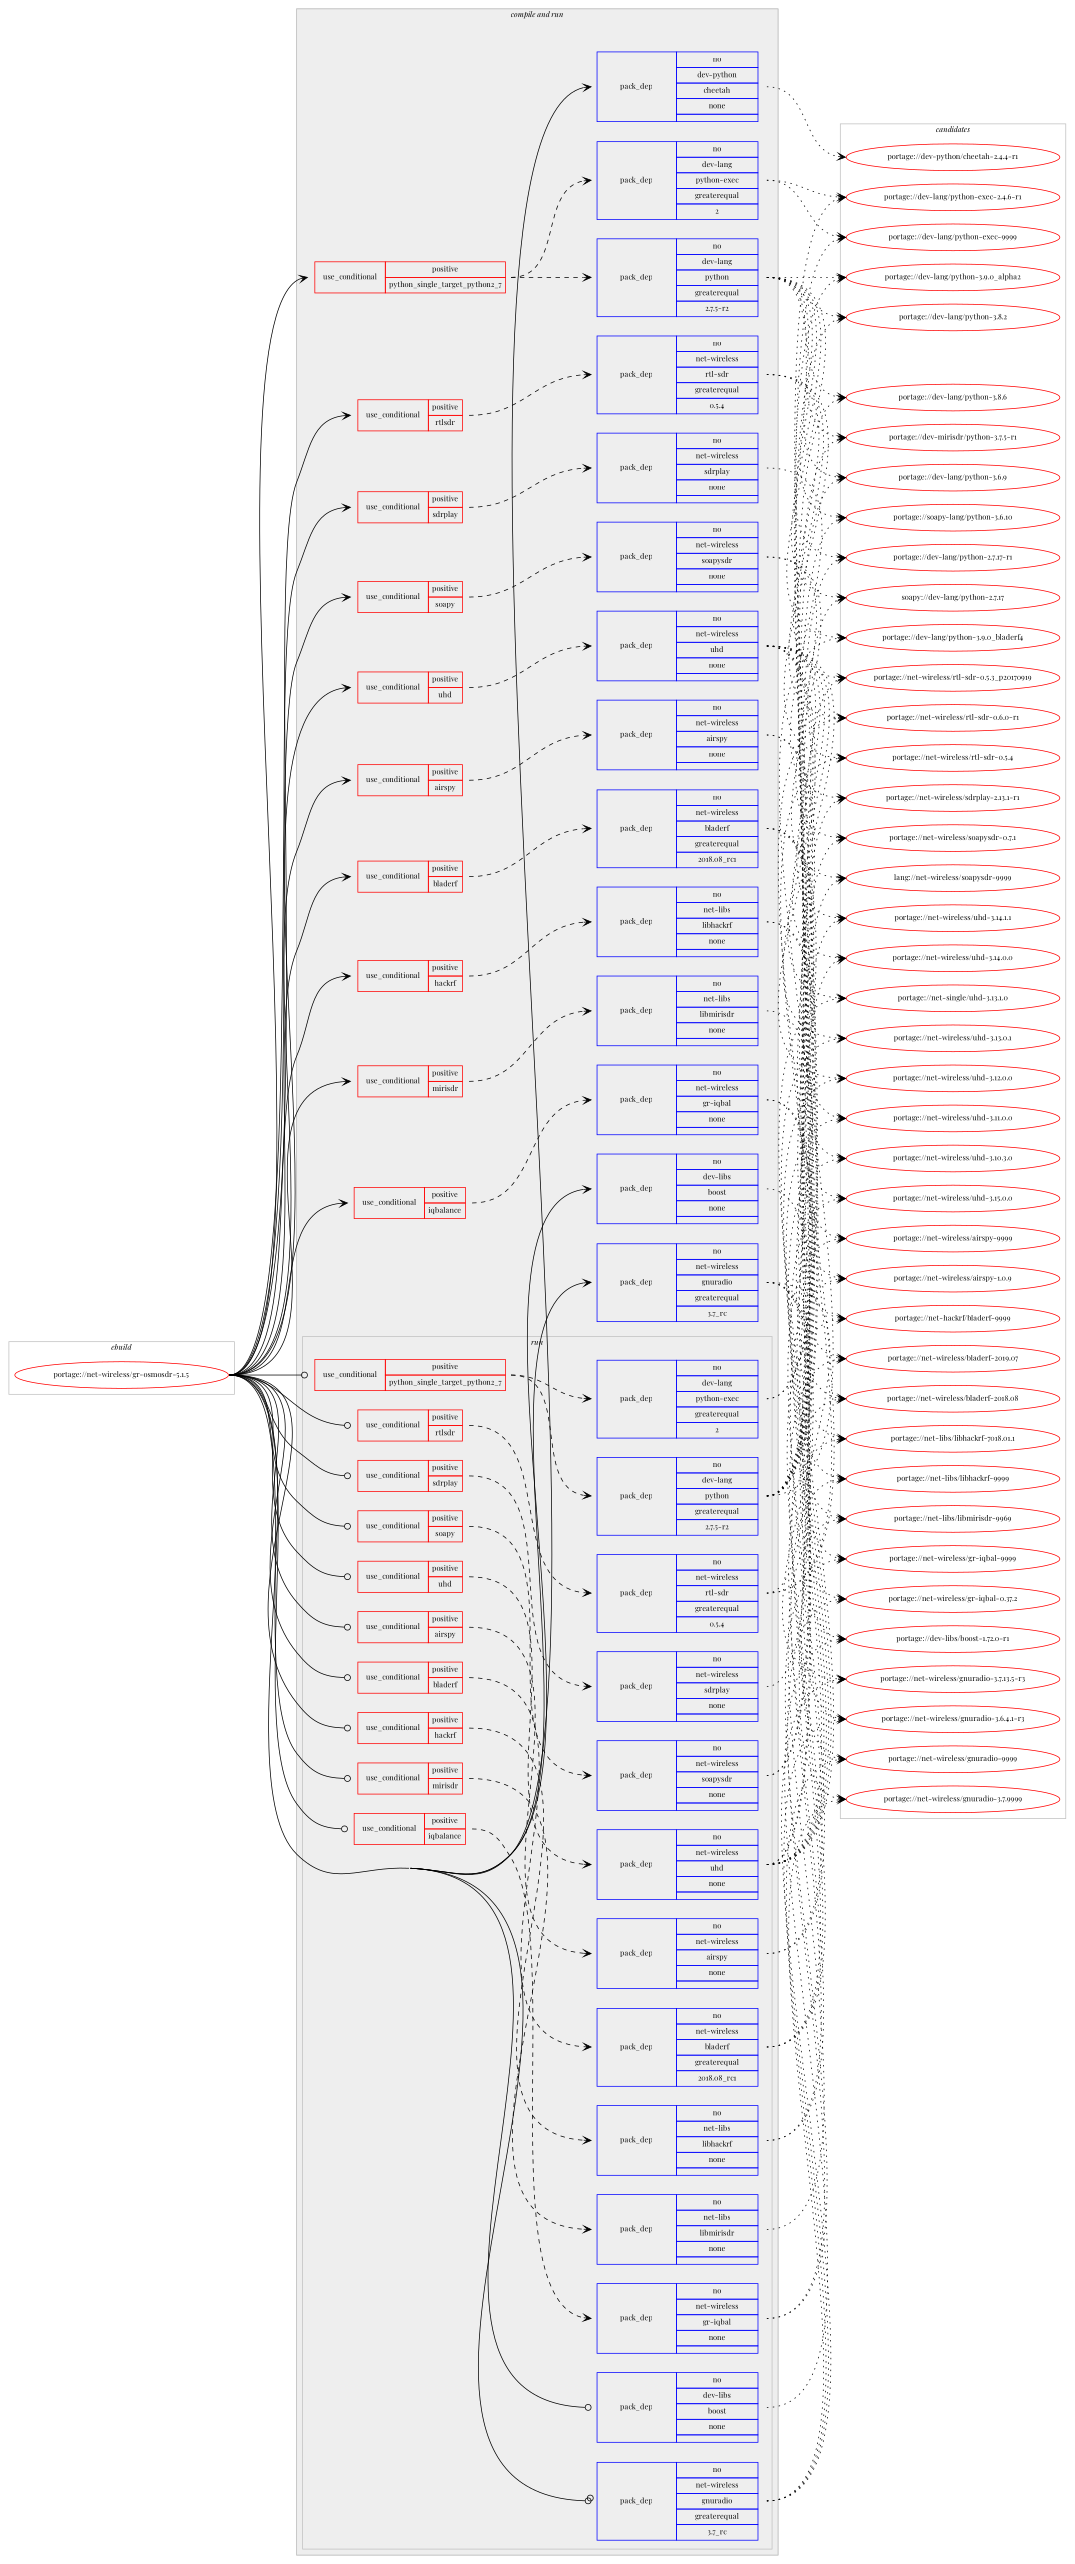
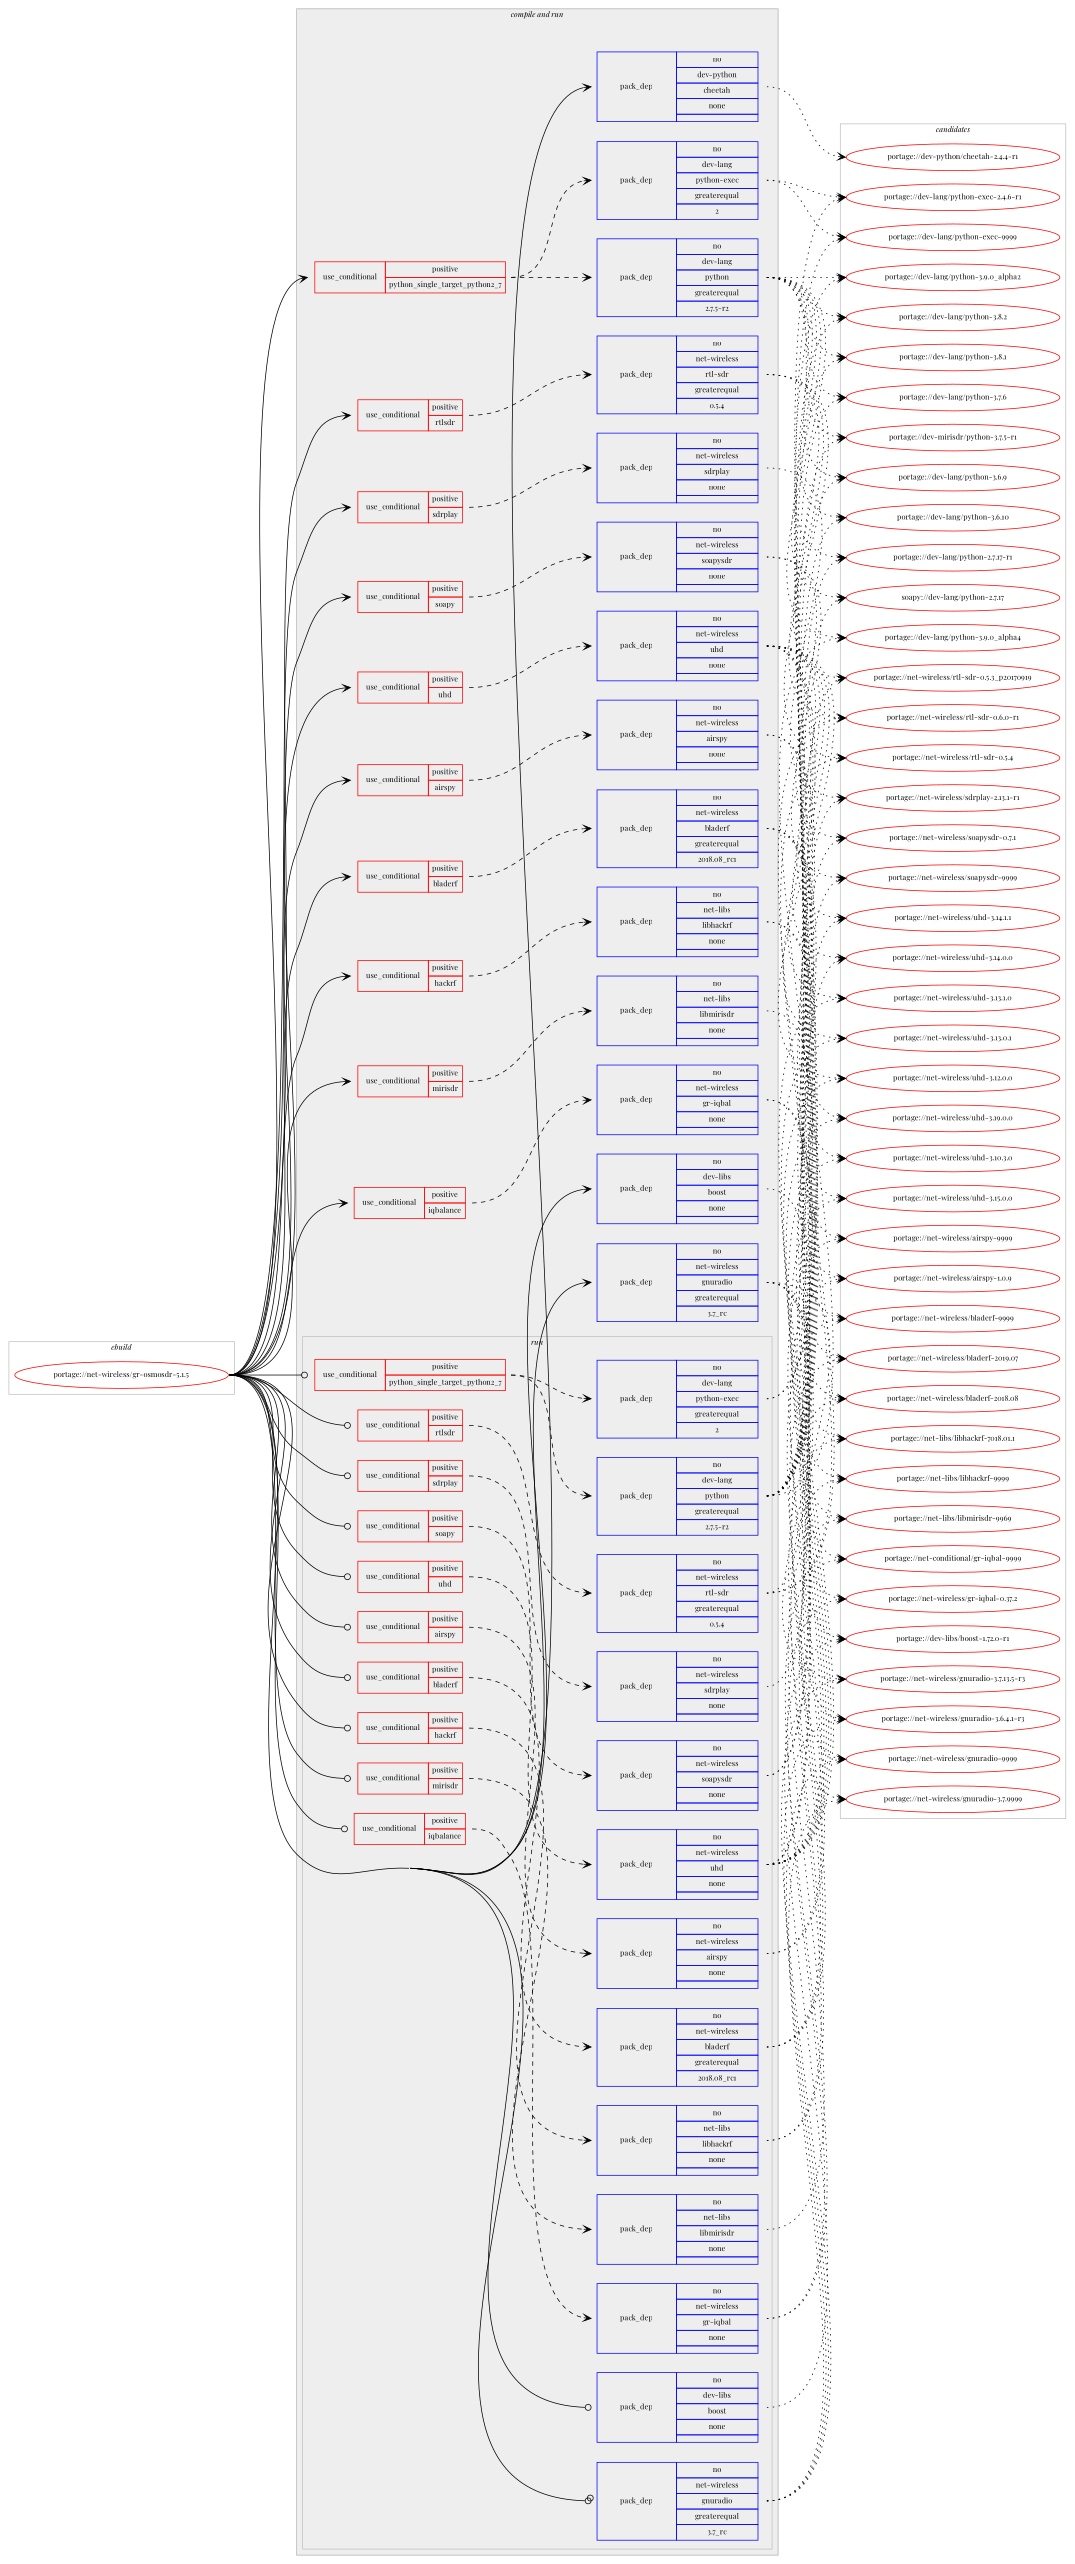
node "portage://dev-lang/python-3.8.1": added
node "portage://dev-lang/python-3.8.6": label "portage://dev-lang/python-3.8.6" -> "portage://dev-lang/python-3.7.6"
node "portage://soapy-lang/python-3.6.10": label "portage://soapy-lang/python-3.6.10" -> "portage://dev-lang/python-3.6.10"
node "portage://dev-lang/python-3.9.0_bladerf4": label "portage://dev-lang/python-3.9.0_bladerf4" -> "portage://dev-lang/python-3.9.0_alpha4"
node "lang://net-wireless/soapysdr-9999": label "lang://net-wireless/soapysdr-9999" -> "portage://net-wireless/soapysdr-9999"
node "portage://net-single/uhd-3.13.1.0": label "portage://net-single/uhd-3.13.1.0" -> "portage://net-wireless/uhd-3.13.1.0"
node "portage://net-wireless/uhd-3.11.0.0": label "portage://net-wireless/uhd-3.11.0.0" -> "portage://net-wireless/uhd-3.19.0.0"
node "portage://net-hackrf/bladerf-9999": label "portage://net-hackrf/bladerf-9999" -> "portage://net-wireless/bladerf-9999"
node "portage://net-wireless/gr-iqbal-9999": label "portage://net-wireless/gr-iqbal-9999" -> "portage://net-conditional/gr-iqbal-9999"
